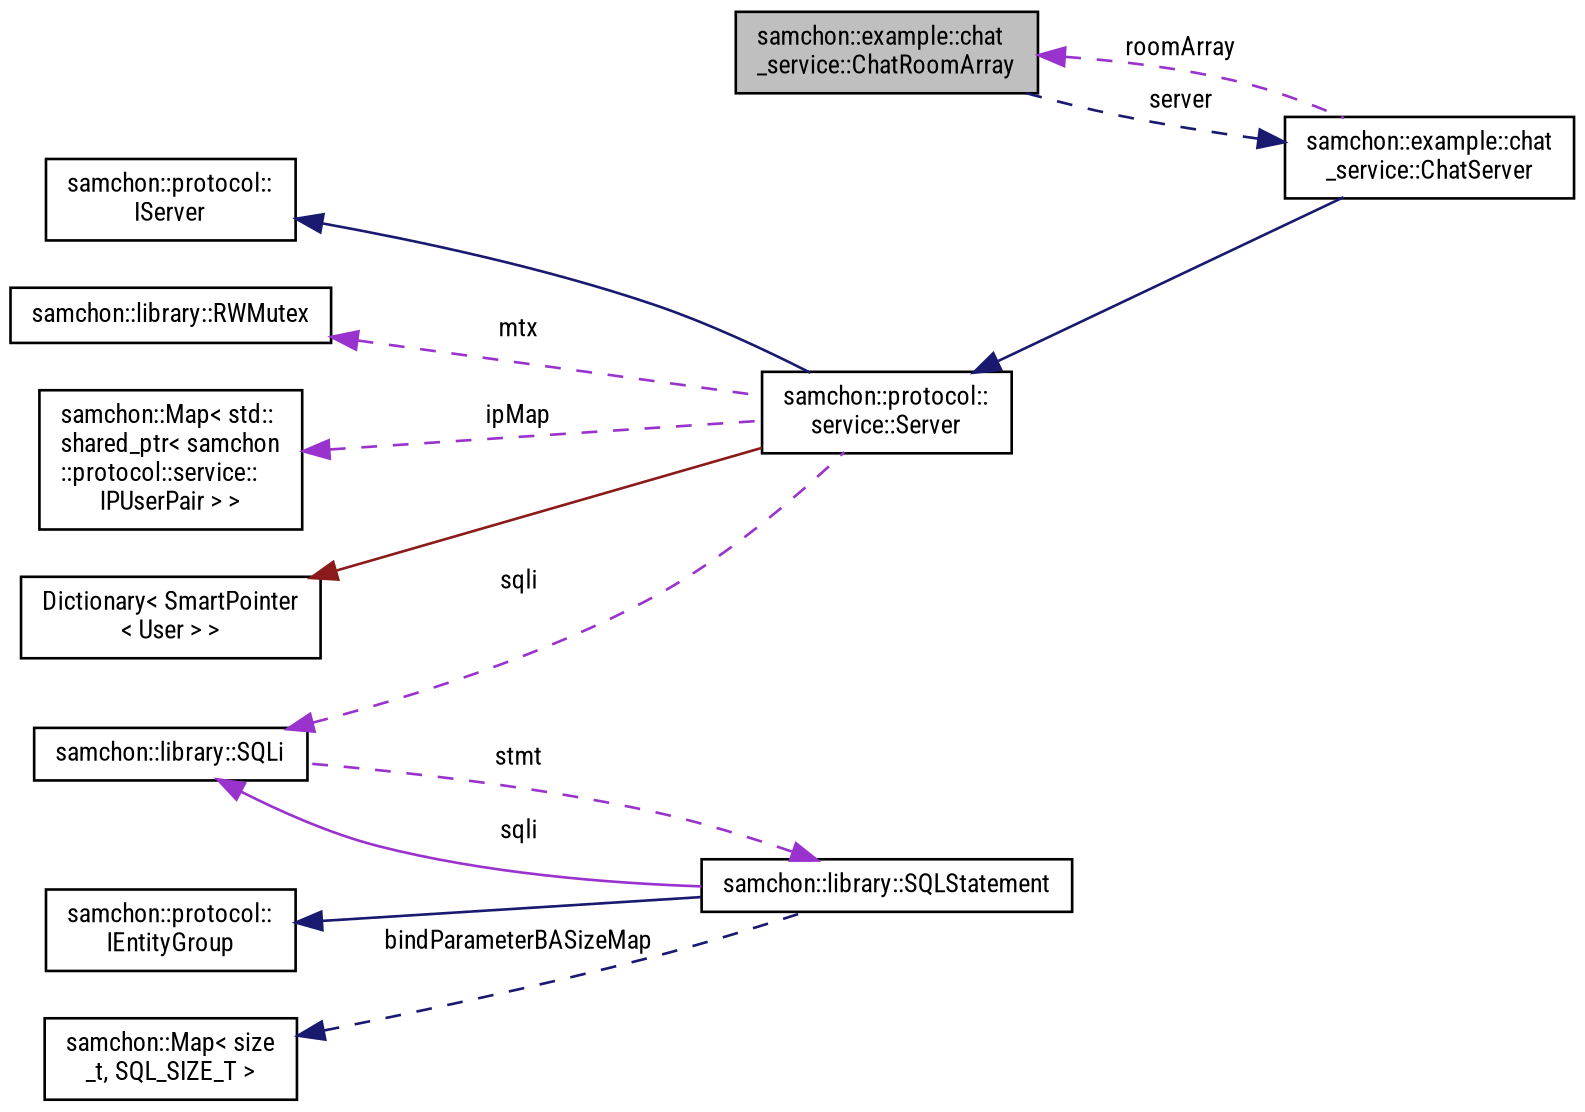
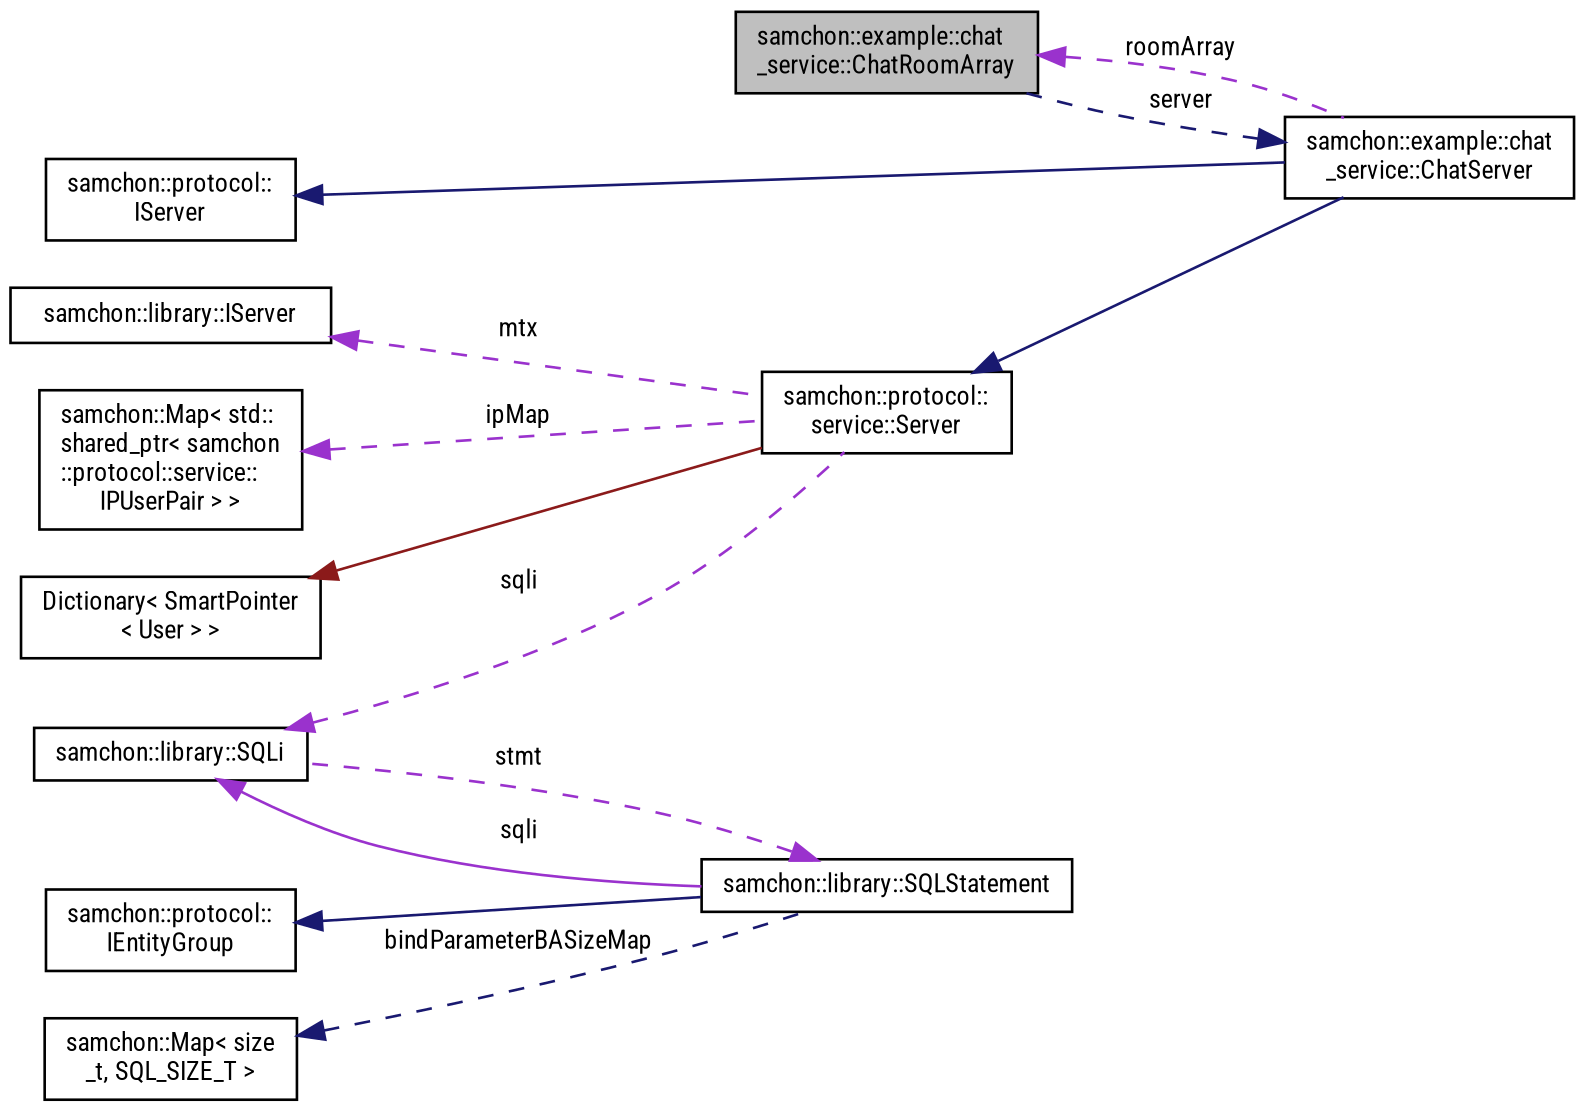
edge "samchon::protocol:: service::Server" -> "samchon::protocol:: IServer": now "samchon::example::chat _service::ChatServer" -> "samchon::protocol:: IServer"
node "samchon::library::RWMutex": label "samchon::library::RWMutex" -> "samchon::library::IServer"
